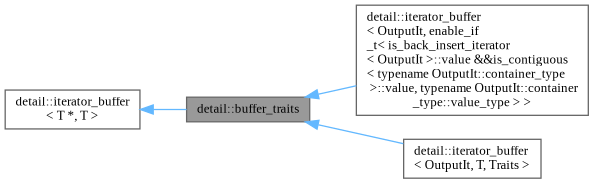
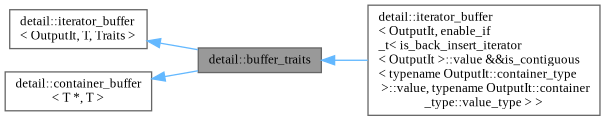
node "detail::iterator_buffer < T *, T >": label "detail::iterator_buffer < T *, T >" -> "detail::container_buffer < T *, T >"
edge "detail::iterator_buffer < OutputIt, T, Traits >" -> "detail::buffer_traits": reversed
